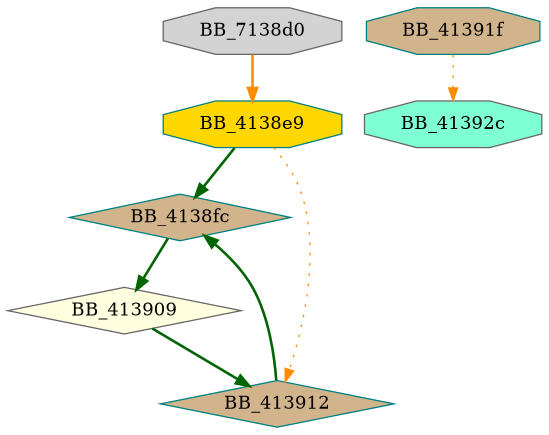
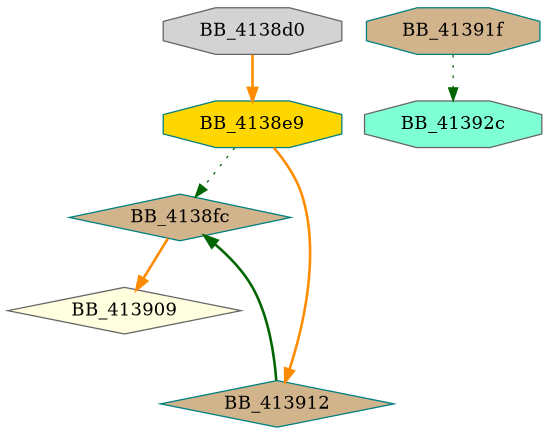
node "BB_7138d0": label "BB_7138d0" -> "BB_4138d0"
edge "BB_41391f" -> "BB_41392c": color darkorange -> darkgreen
edge "BB_4138e9" -> "BB_4138fc": style bold -> dotted
edge "BB_4138e9" -> "BB_413912": style dotted -> bold
edge "BB_4138fc" -> "BB_413909": color darkgreen -> darkorange
edge "BB_413909" -> "BB_413912": removed
